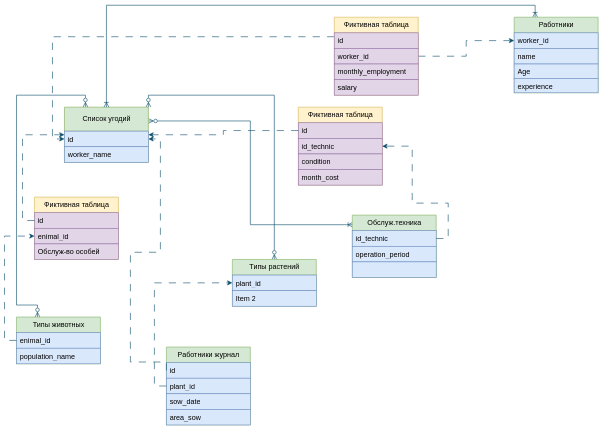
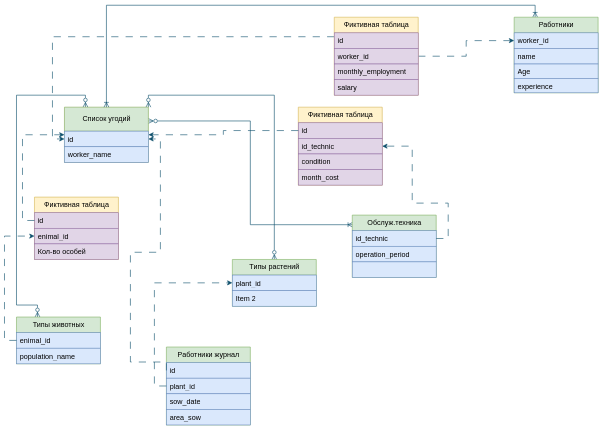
node "Обслуж-во особей": label "Обслуж-во особей" -> "Кол-во особей"
